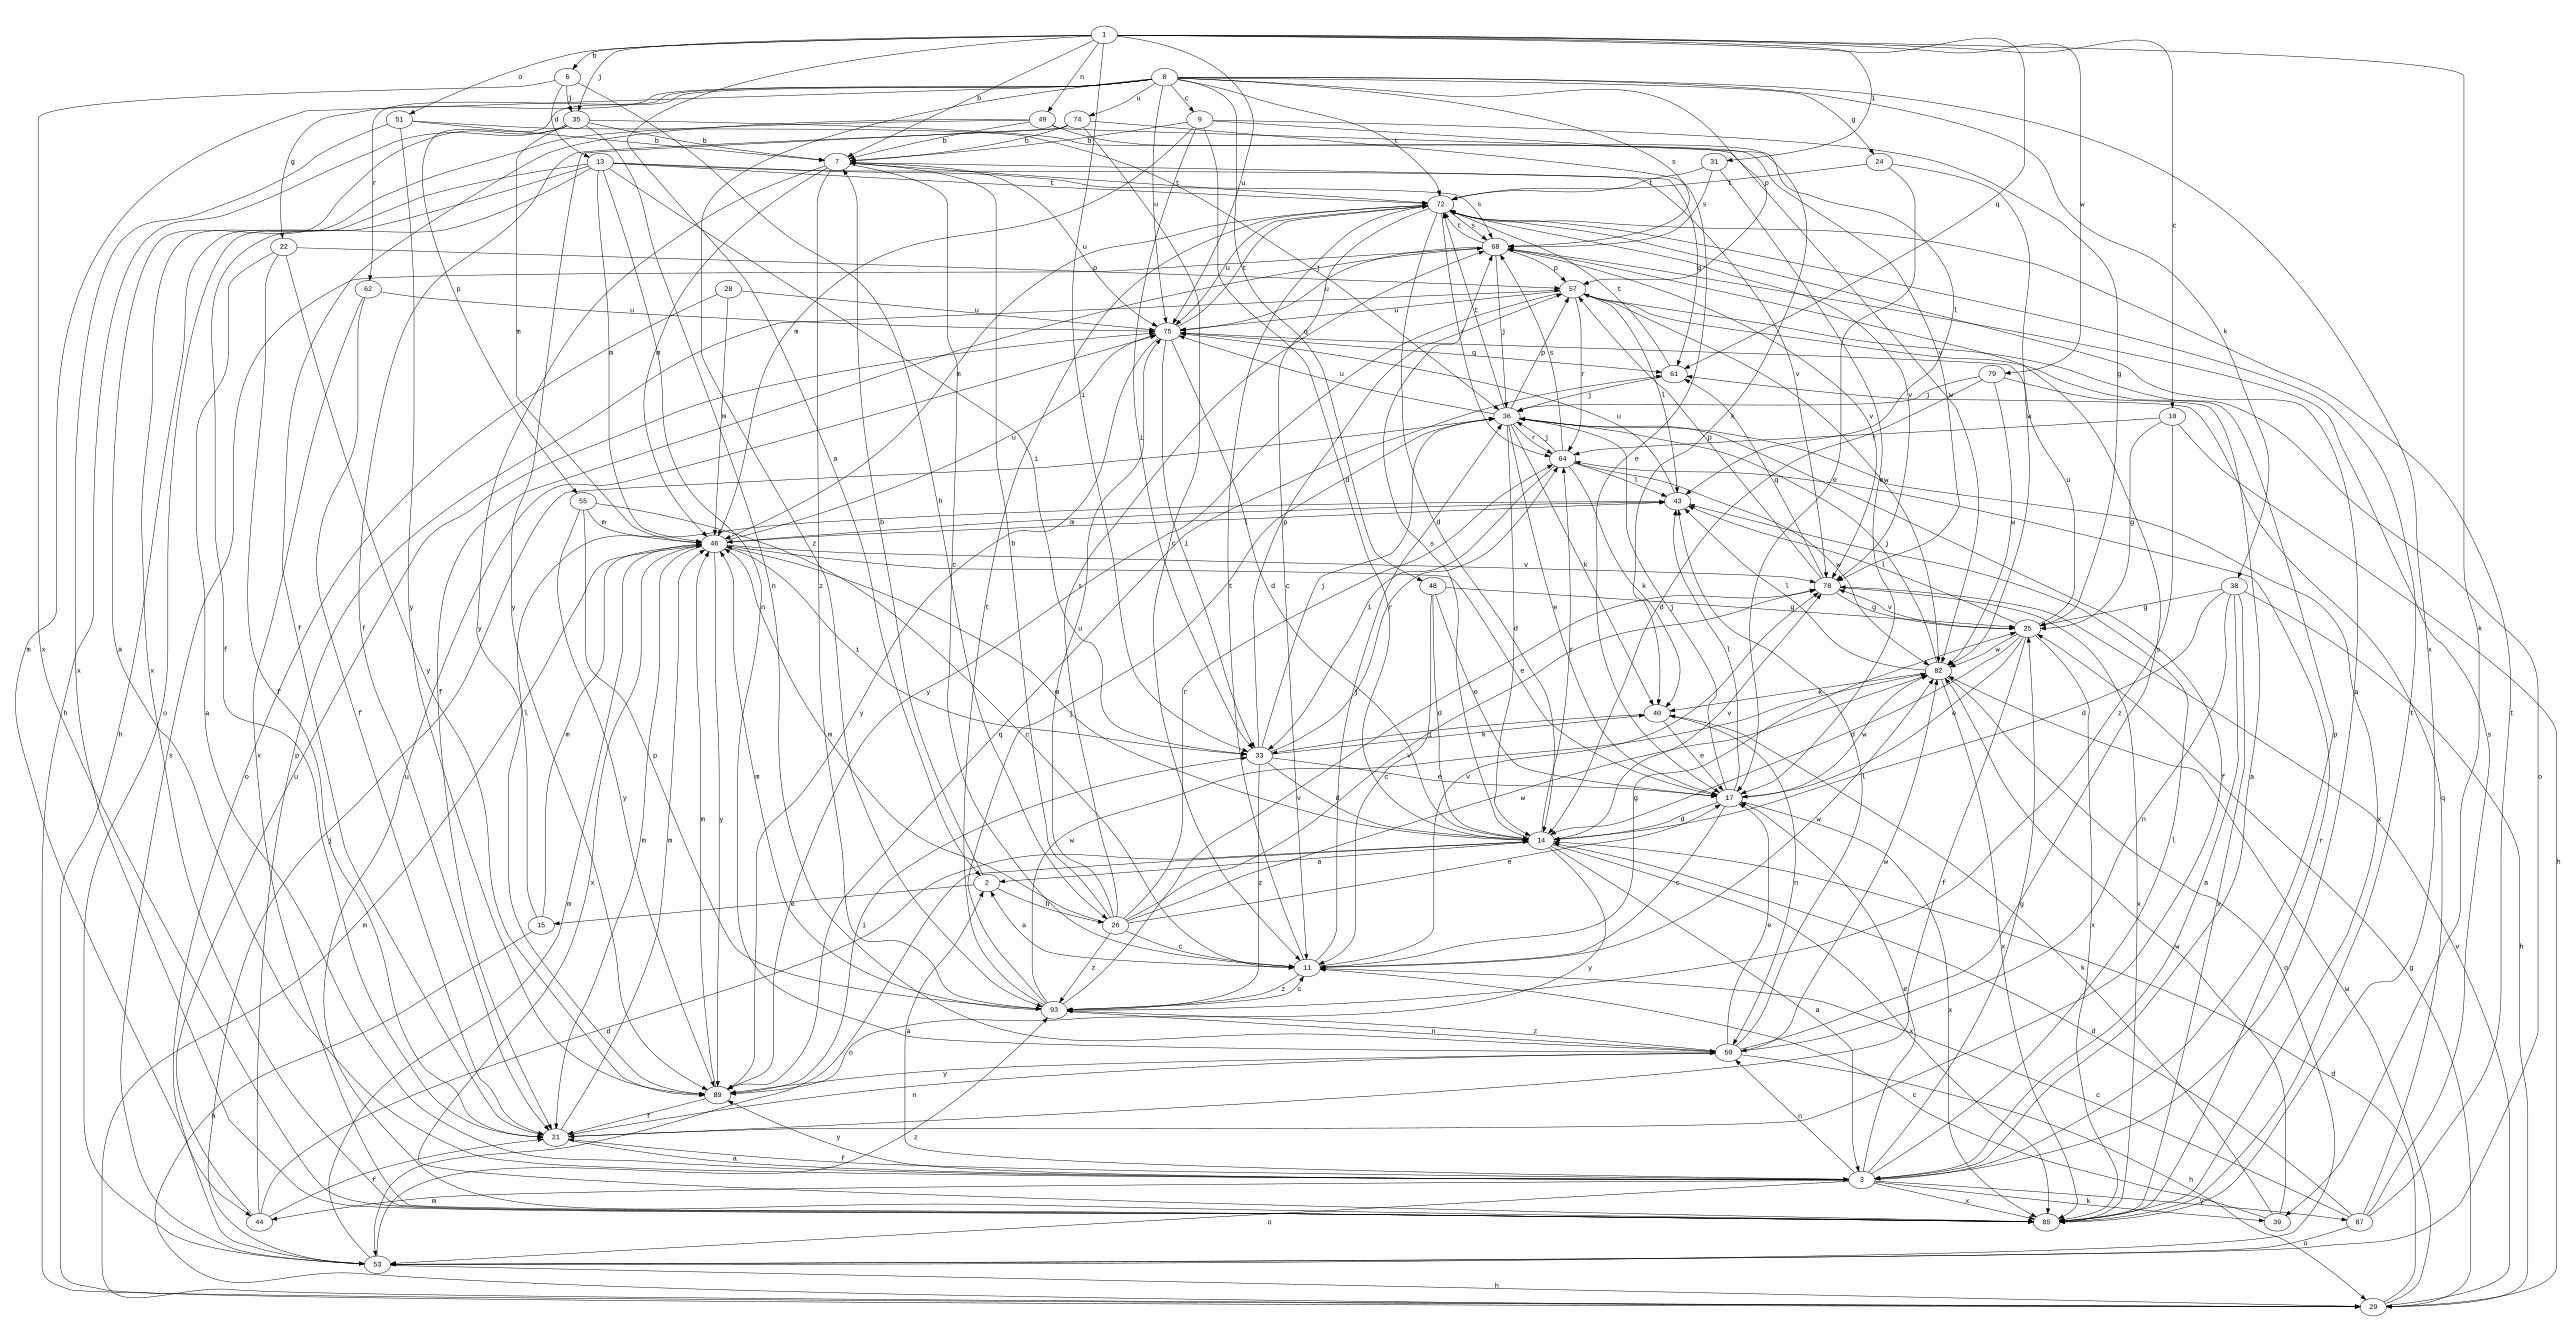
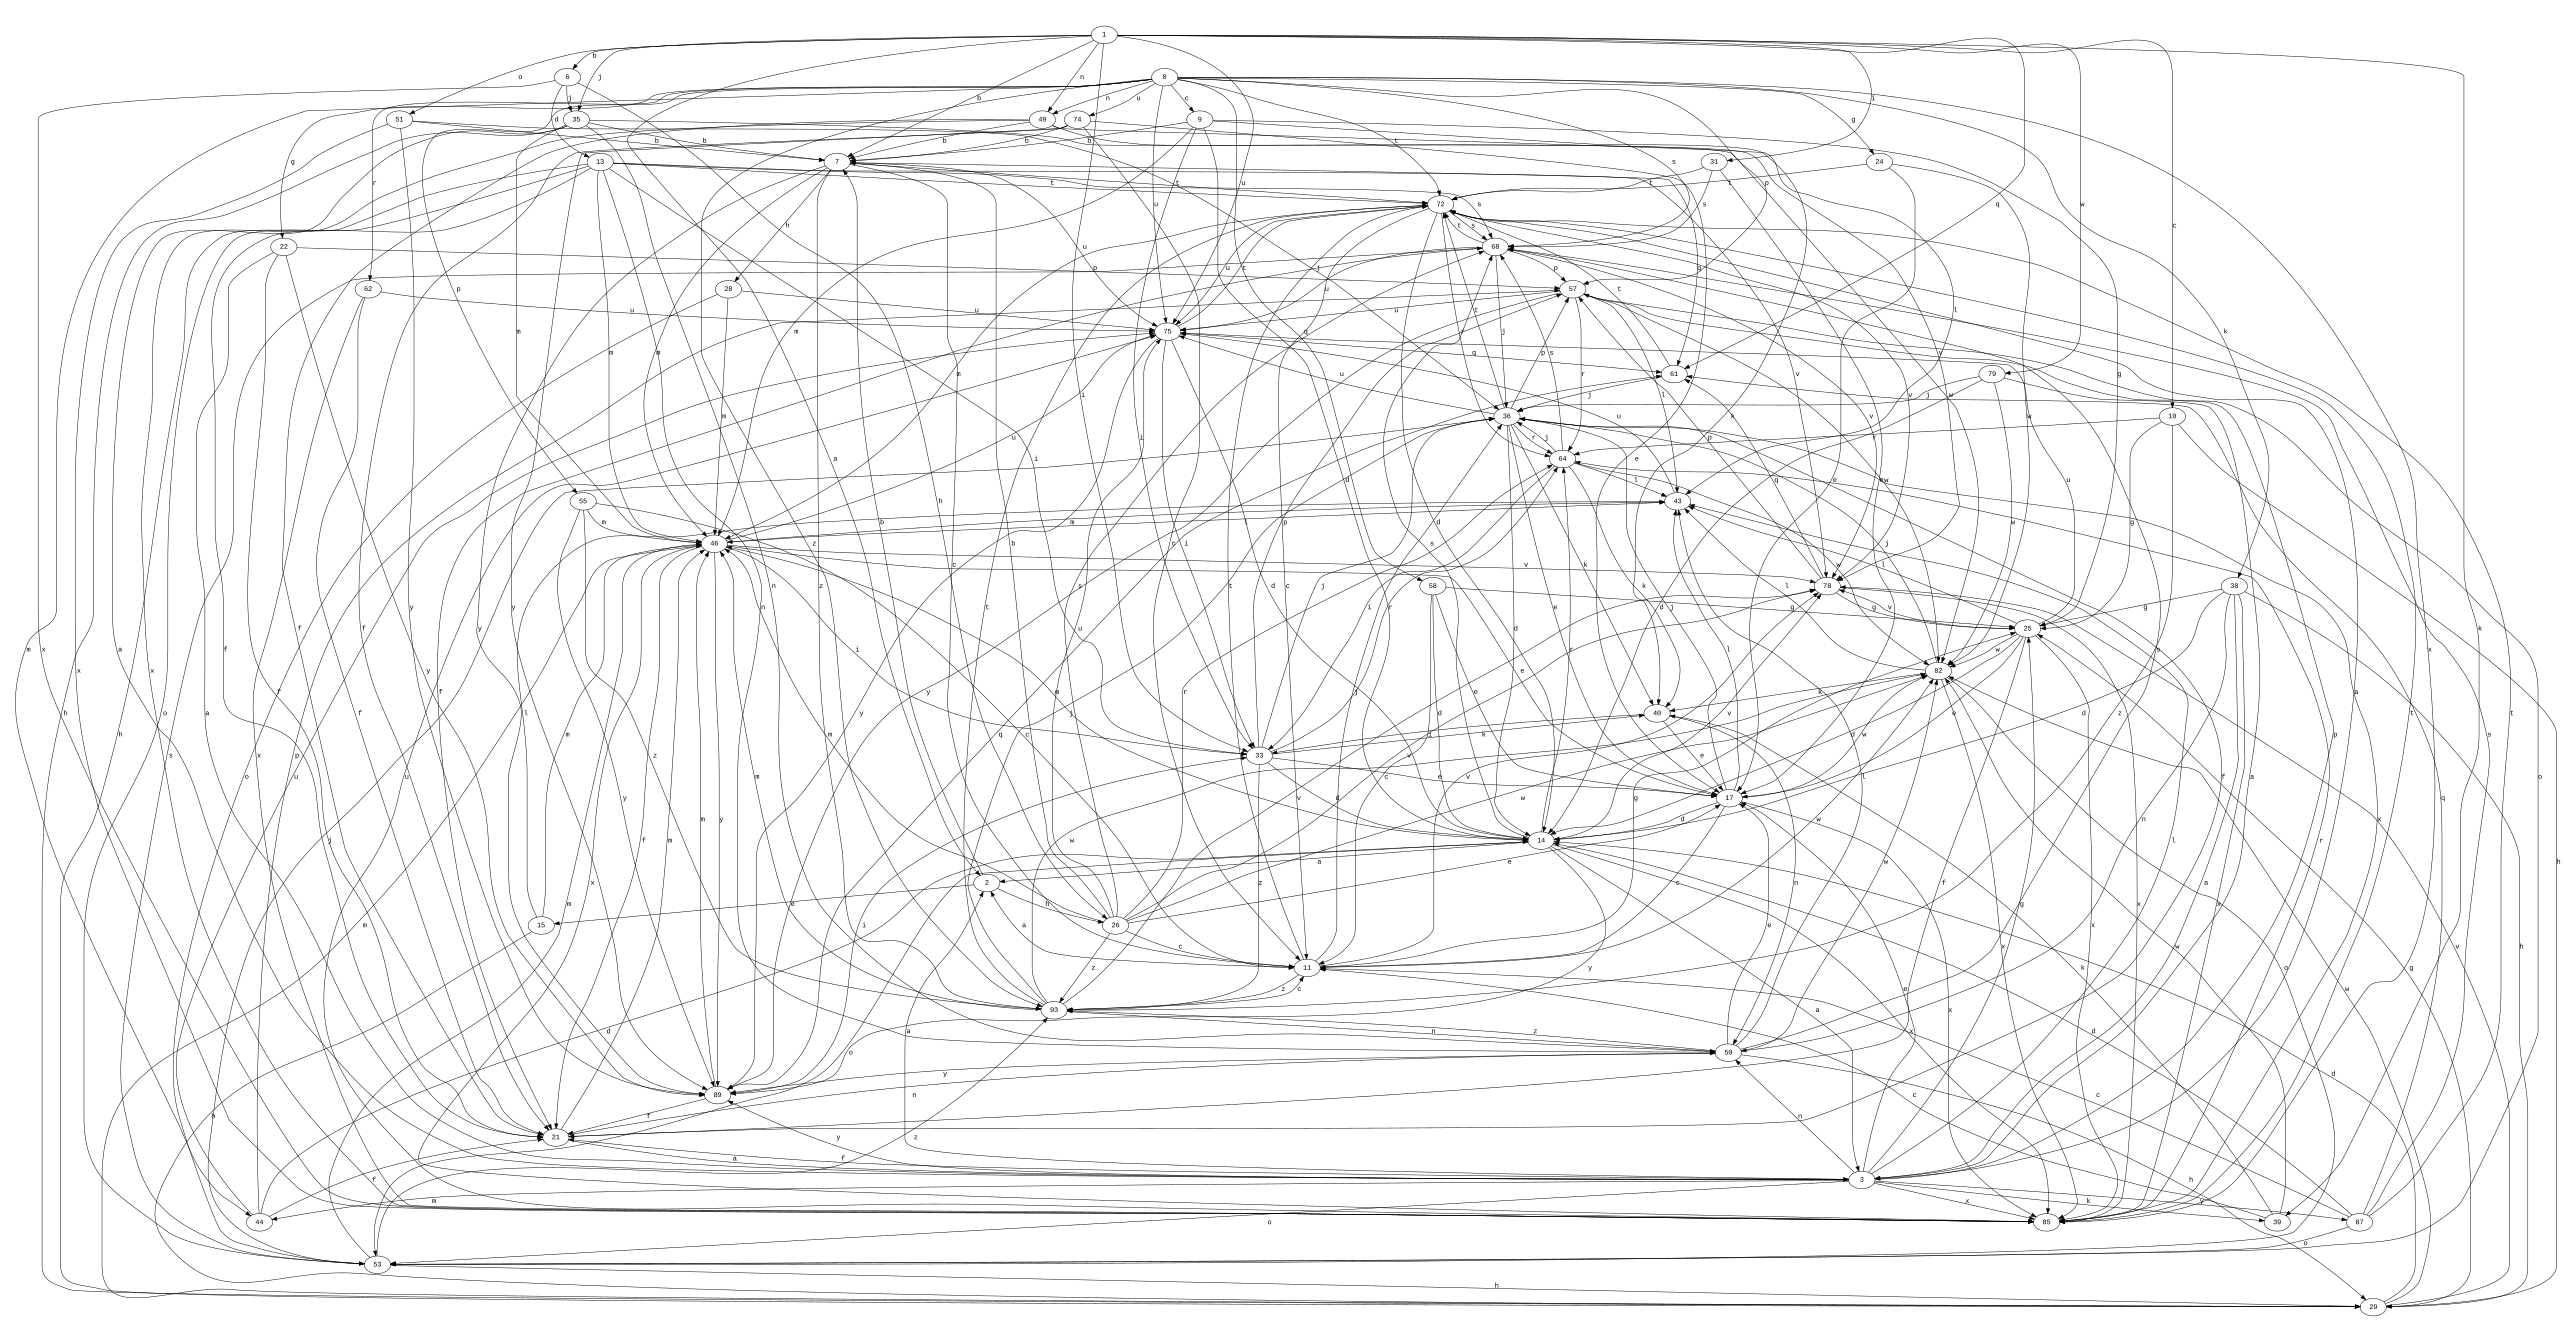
edge "0" -> "49": added, label "n"
edge "7" -> "28": added, label "h"
node "48": label "48" -> "58"
edge "55" -> "93": label "p" -> "z"
edge "46" -> "21": label "m" -> "f"
